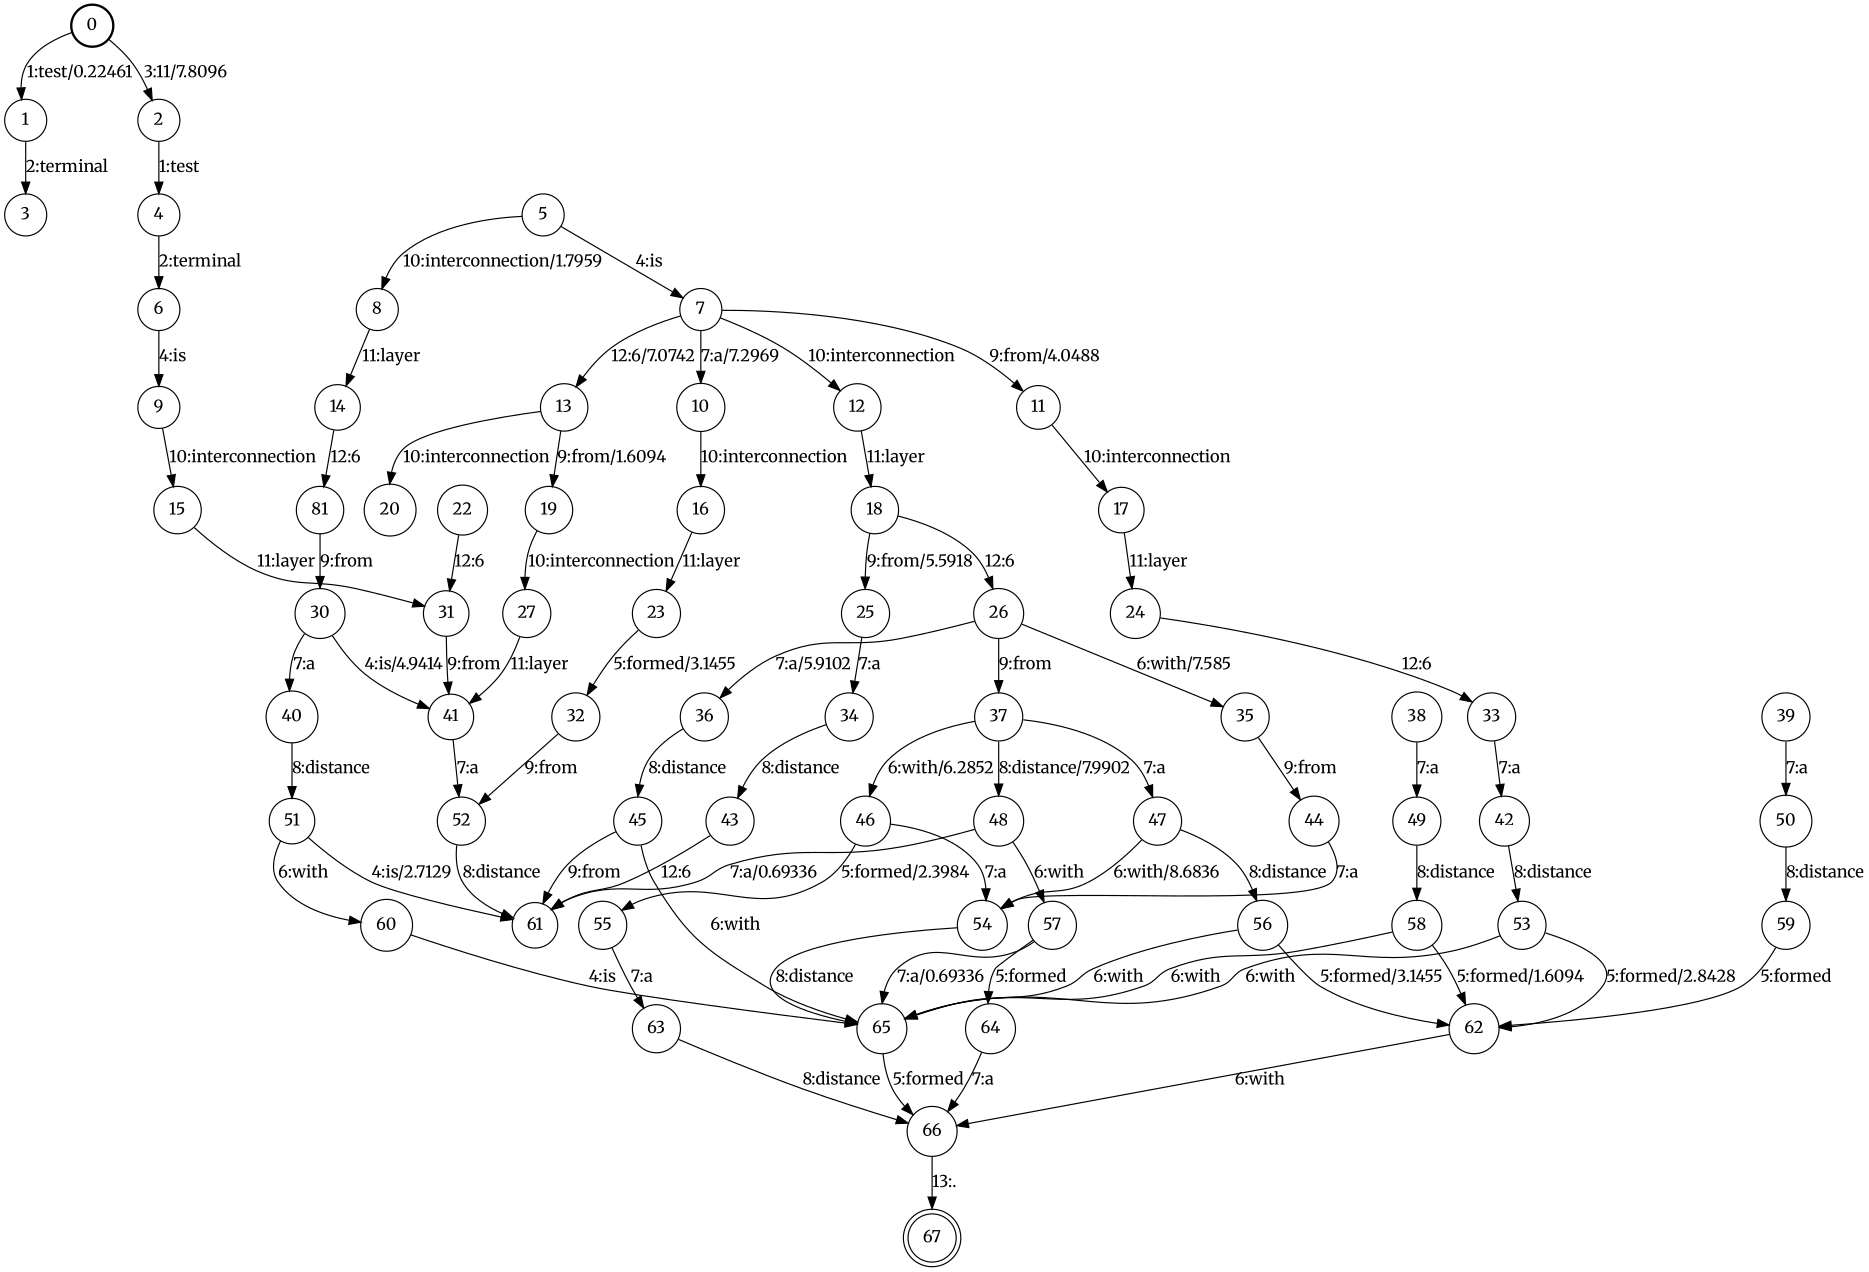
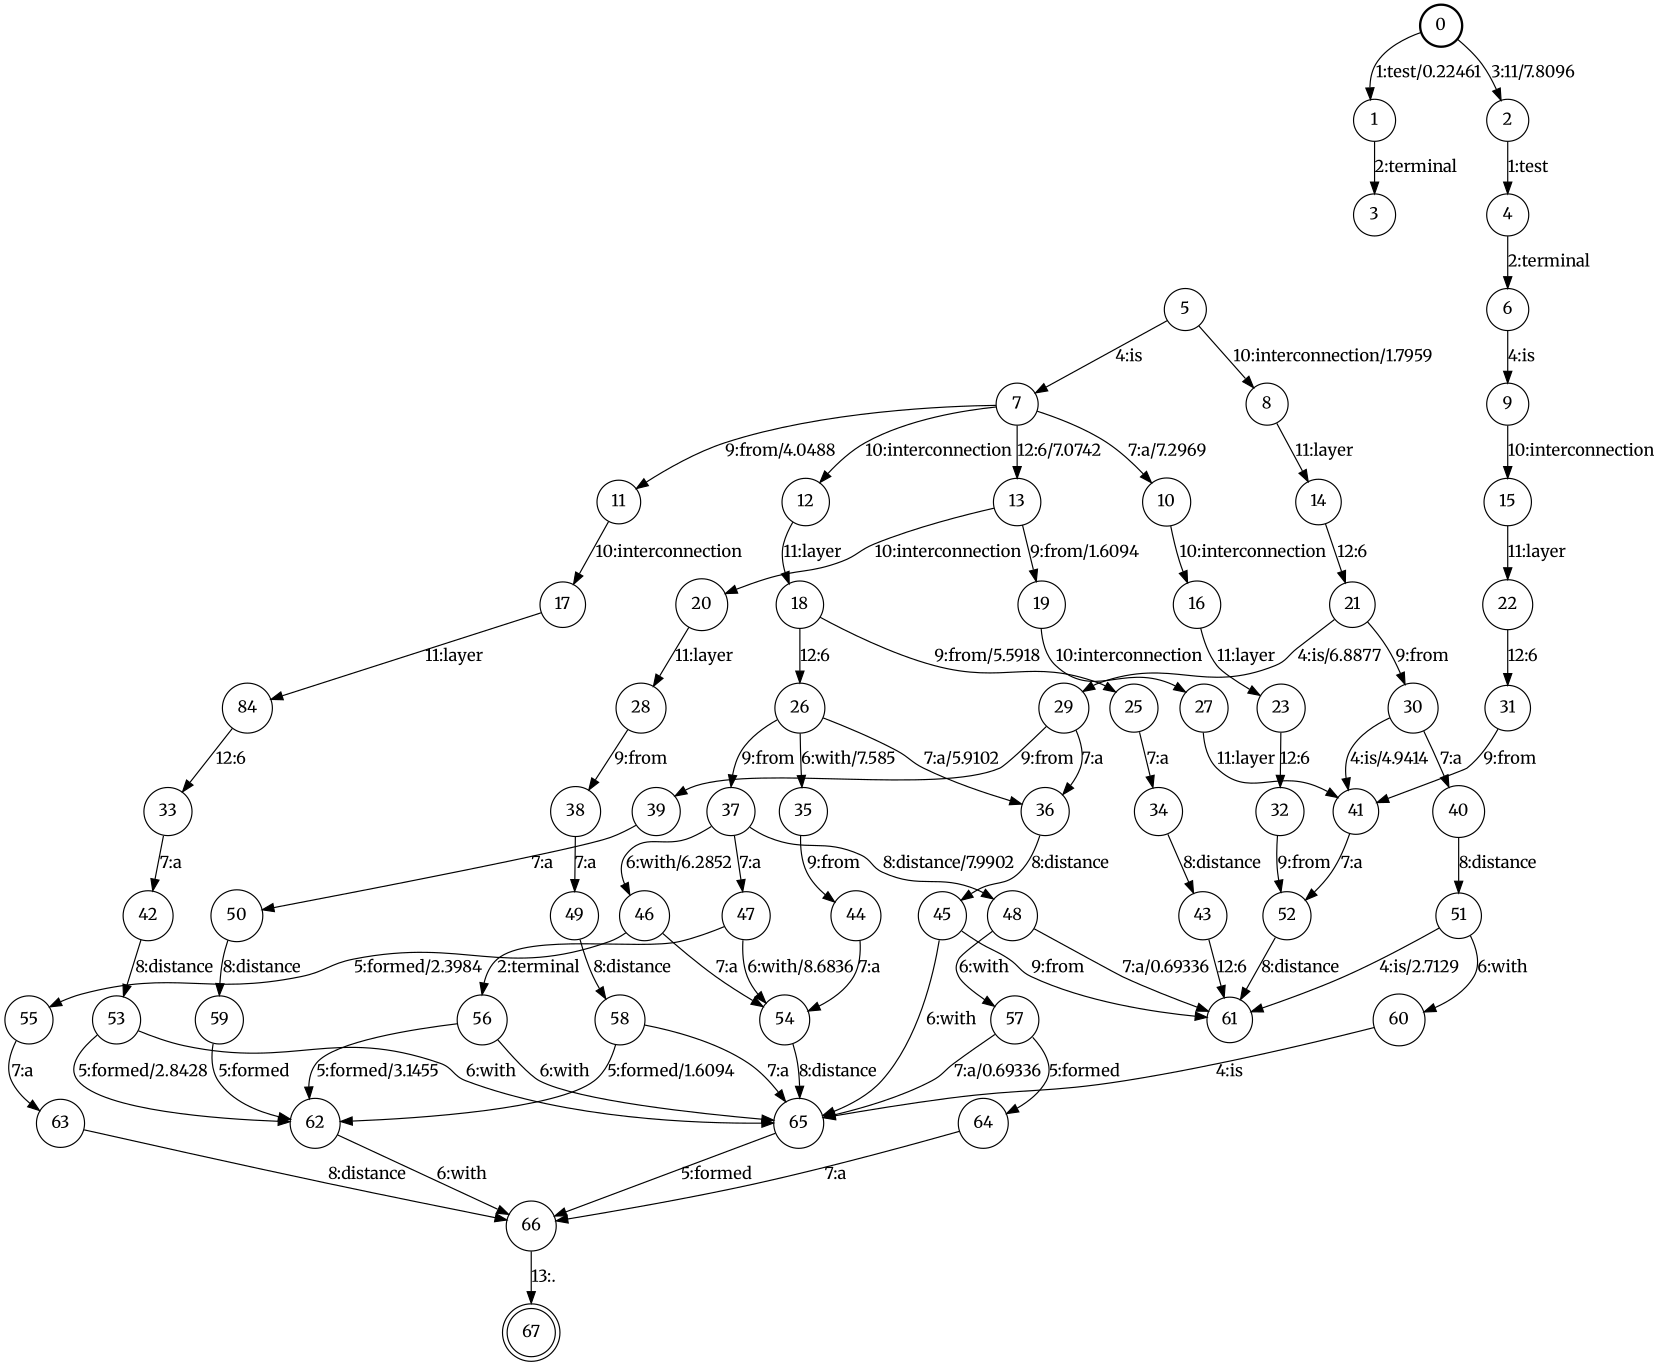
node "81": label "81" -> "21"
edge "15" -> "31": now "15" -> "22"
node "24": label "24" -> "84"
edge "23" -> "32": label "5:formed/3.1455" -> "12:6"
node "28": added
node "29": added
edge "47" -> "56": label "8:distance" -> "2:terminal"
edge "58" -> "65": label "6:with" -> "7:a"
